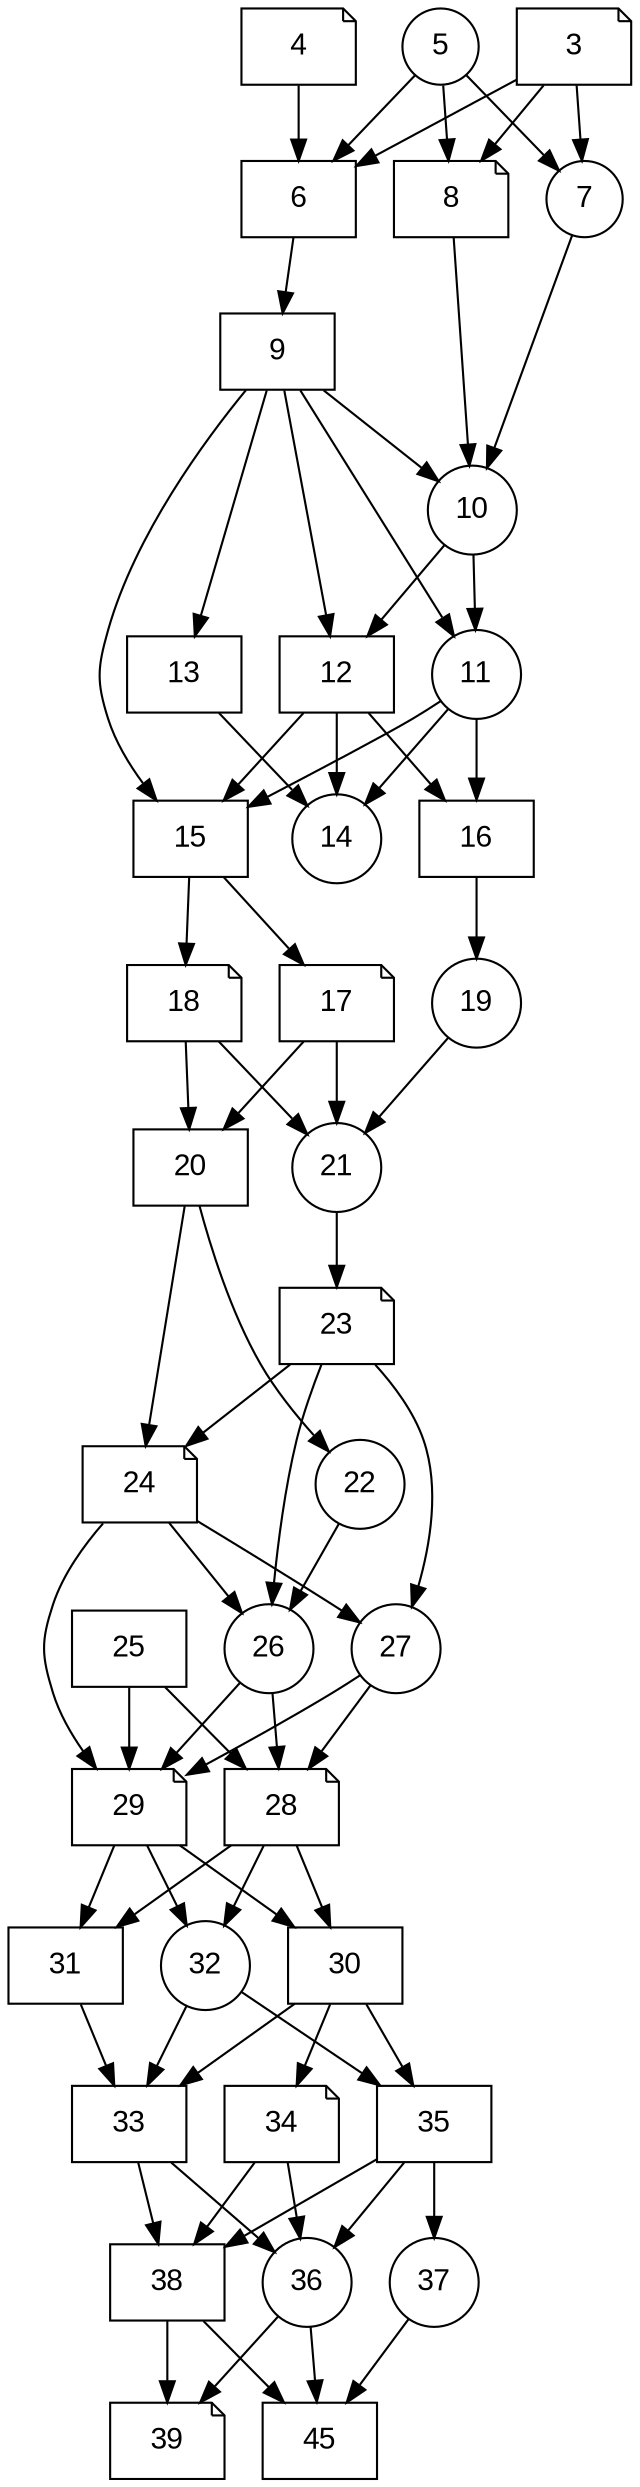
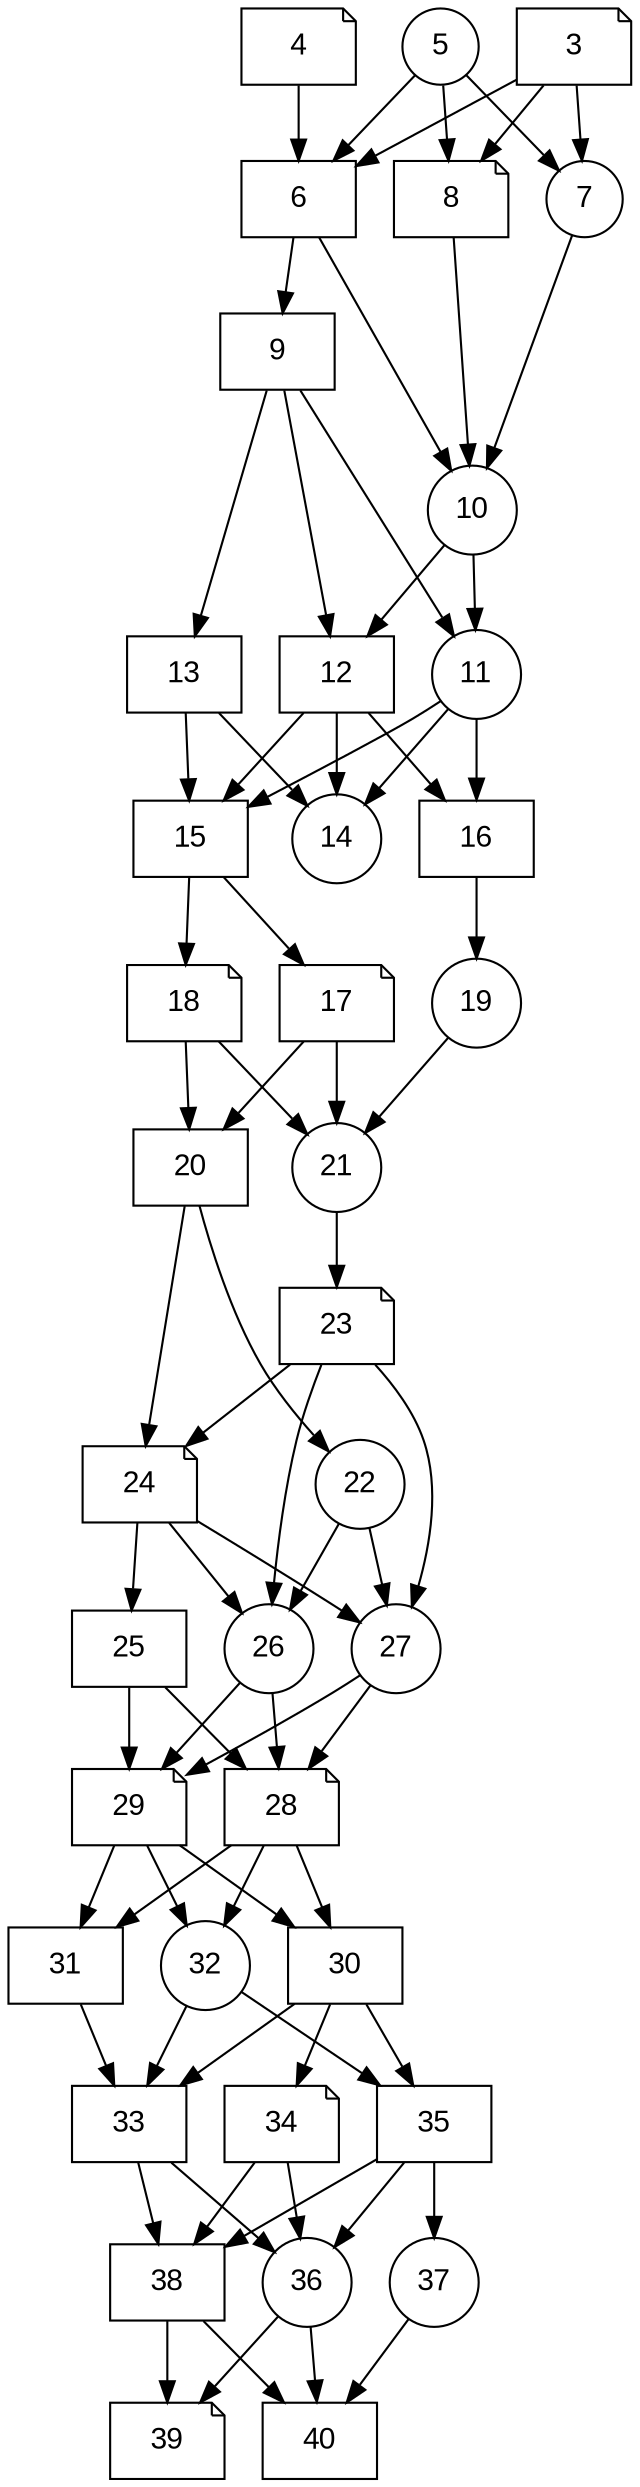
edge "9" -> "10": now "6" -> "10"
edge "9" -> "15": now "13" -> "15"
edge "22" -> "27": added
edge "24" -> "29": now "24" -> "25"
node "45": label "45" -> "40"
